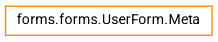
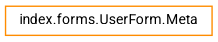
node "forms.forms.UserForm.Meta": label "forms.forms.UserForm.Meta" -> "index.forms.UserForm.Meta"
